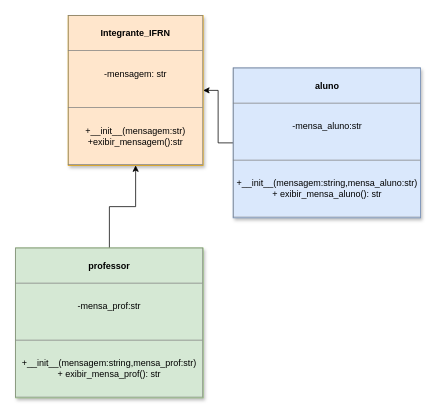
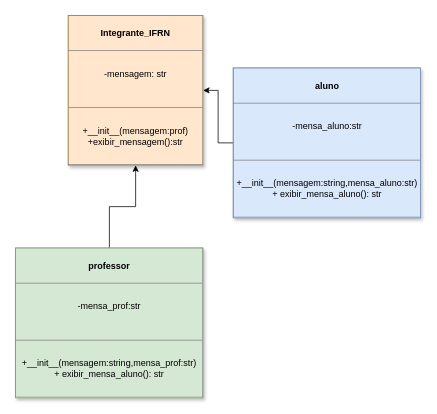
node "Integrante_IFRN -mensagem: str +__init__(mensagem:str) +exibir_mensagem():str": label "Integrante_IFRN -mensagem: str +__init__(mensagem:str) +exibir_mensagem():str" -> "Integrante_IFRN -mensagem: str +__init__(mensagem:prof) +exibir_mensagem():str"
node "professor -mensa_prof:str +__init__(mensagem:string,mensa_prof:str) + exibir_mensa_prof(): str": label "professor -mensa_prof:str +__init__(mensagem:string,mensa_prof:str) + exibir_mensa_prof(): str" -> "professor -mensa_prof:str +__init__(mensagem:string,mensa_prof:str) + exibir_mensa_aluno(): str"
